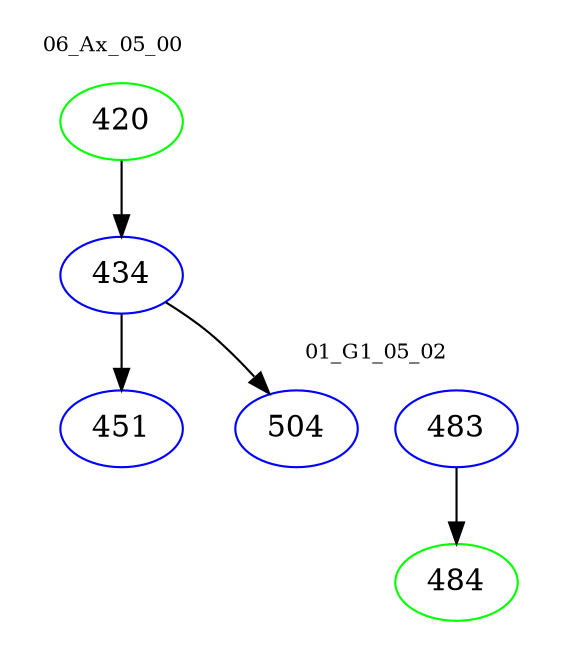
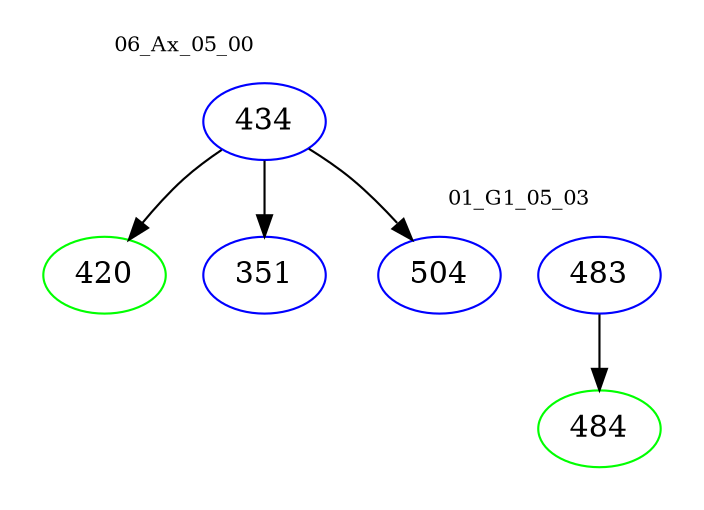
edge "420" -> "434": reversed
cluster "01_G1_05_02": label "01_G1_05_02" -> "01_G1_05_03"
node "451": label "451" -> "351"
